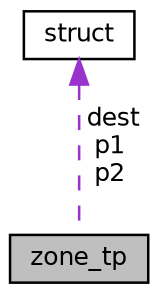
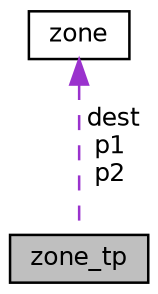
node "struct": label "struct" -> "zone"
